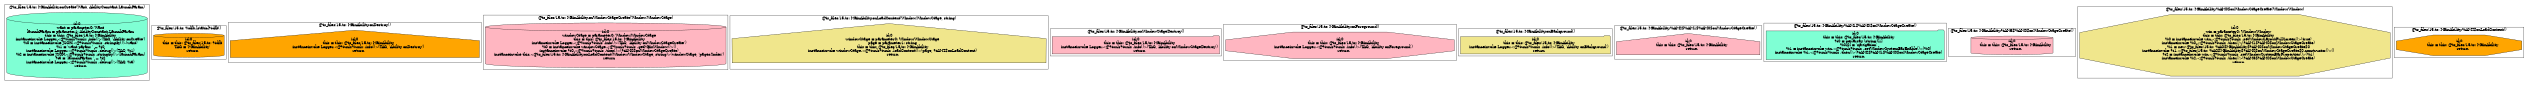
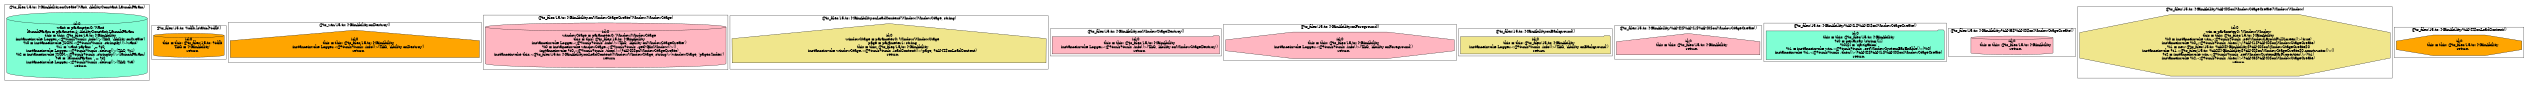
cluster "@ts_files/15.ts: MainAbility.onDestroy()": label "@ts_files/15.ts: MainAbility.onDestroy()" -> "@ts_win/15.ts: MainAbility.onDestroy()"
